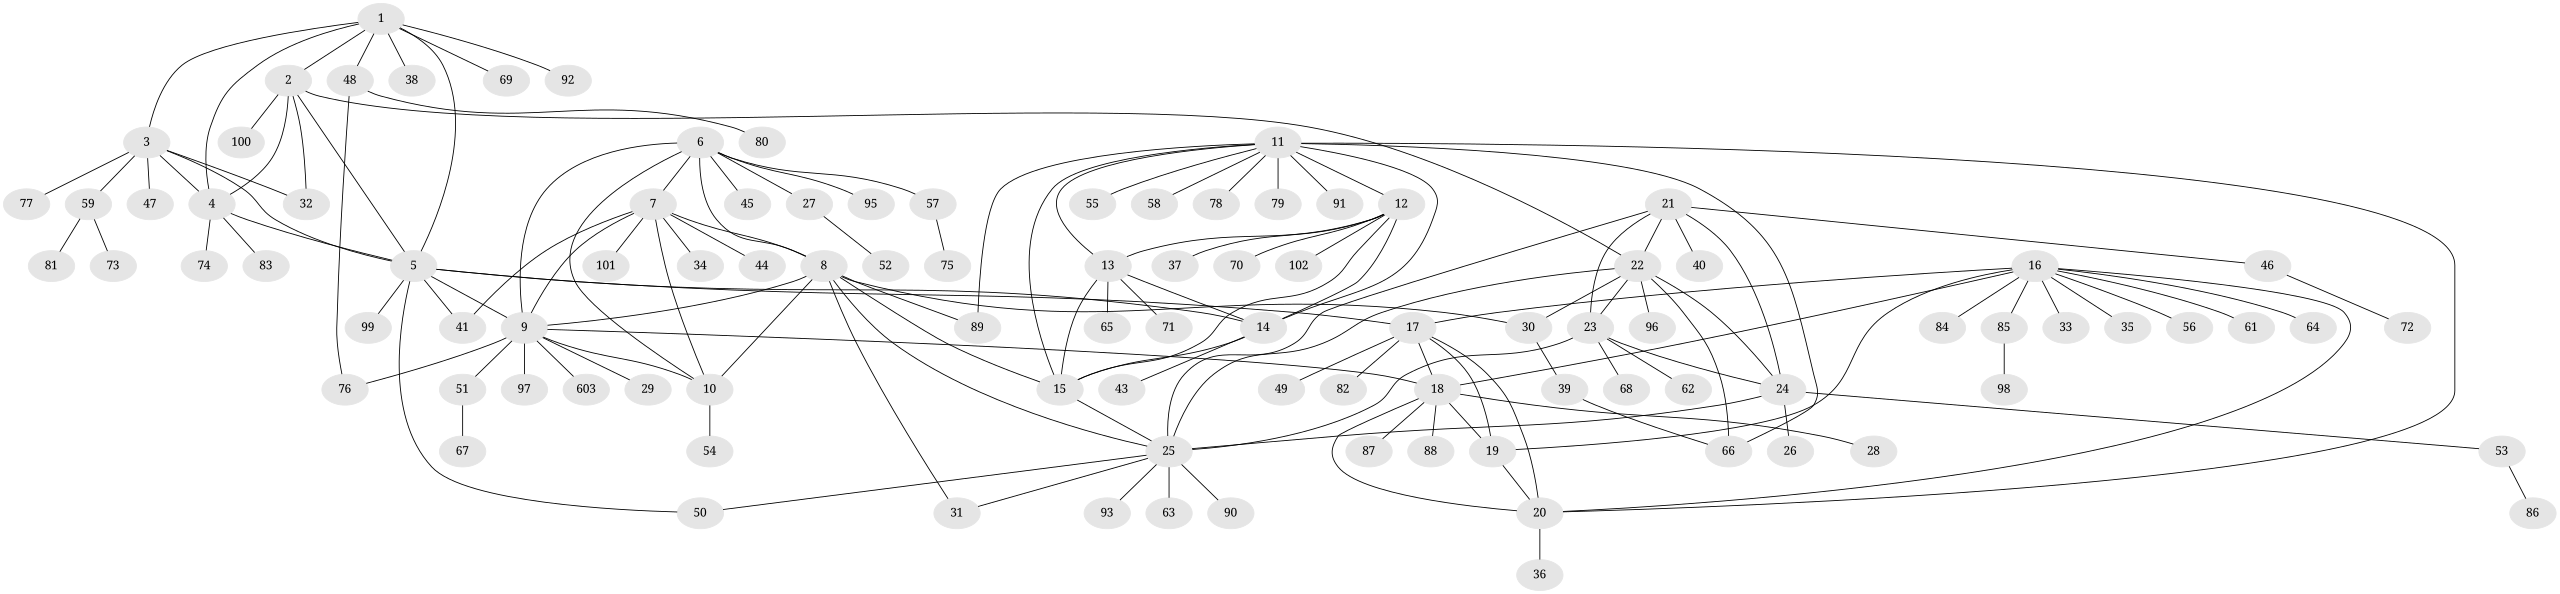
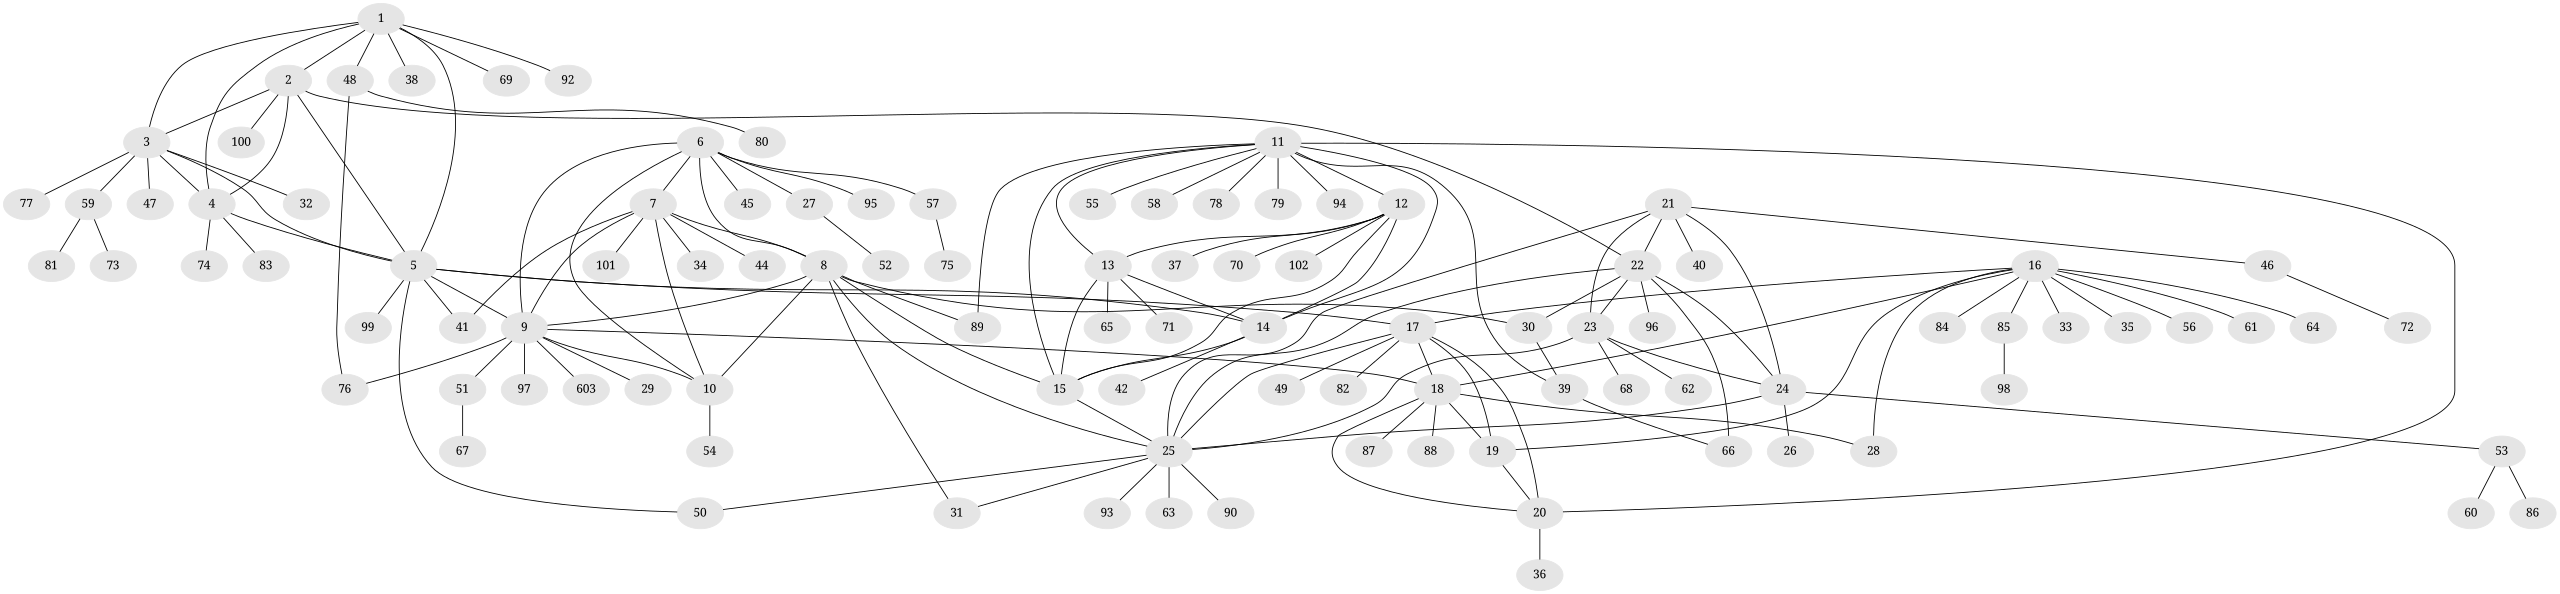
edge "2" -- "32": now "2" -- "3"
edge "11" -- "66": now "11" -- "39"
node "91": label "91" -> "94"
edge "17" -- "25": added
node "43": label "43" -> "42"
edge "16" -- "20": now "16" -- "28"
node "60": added
